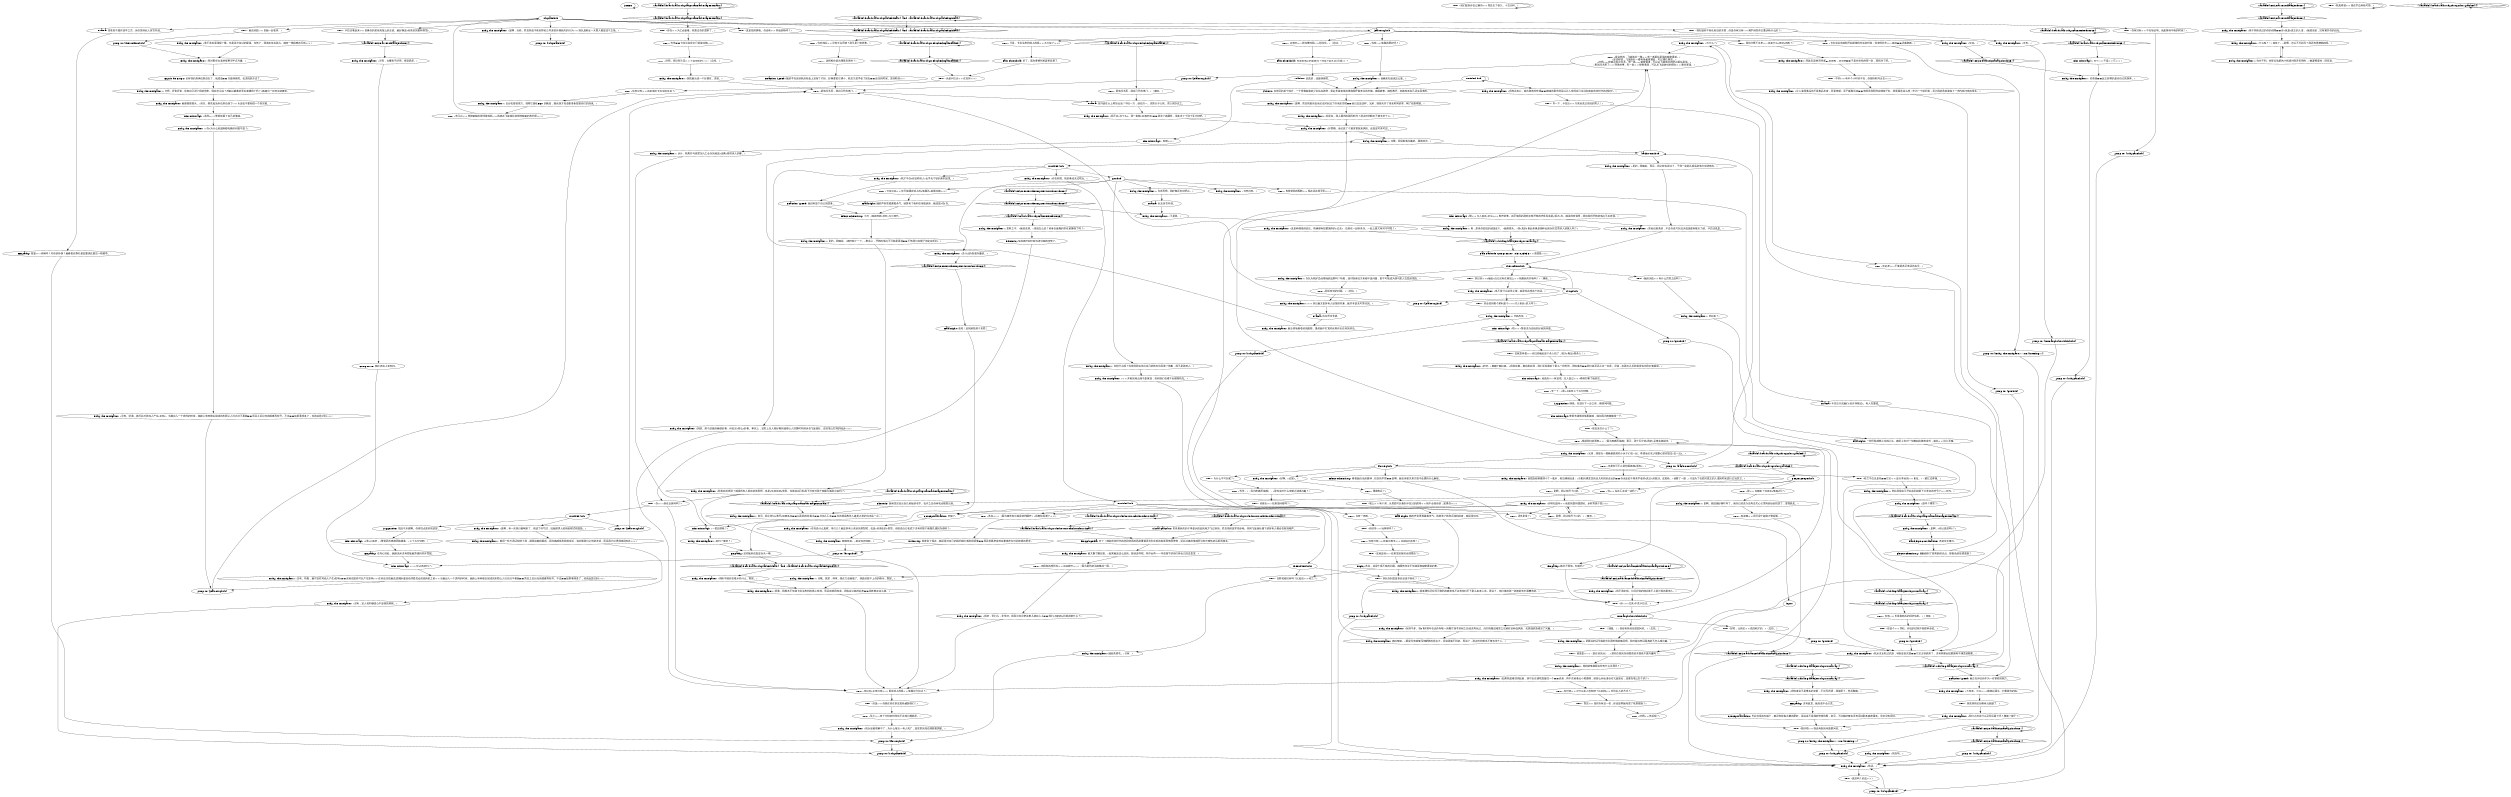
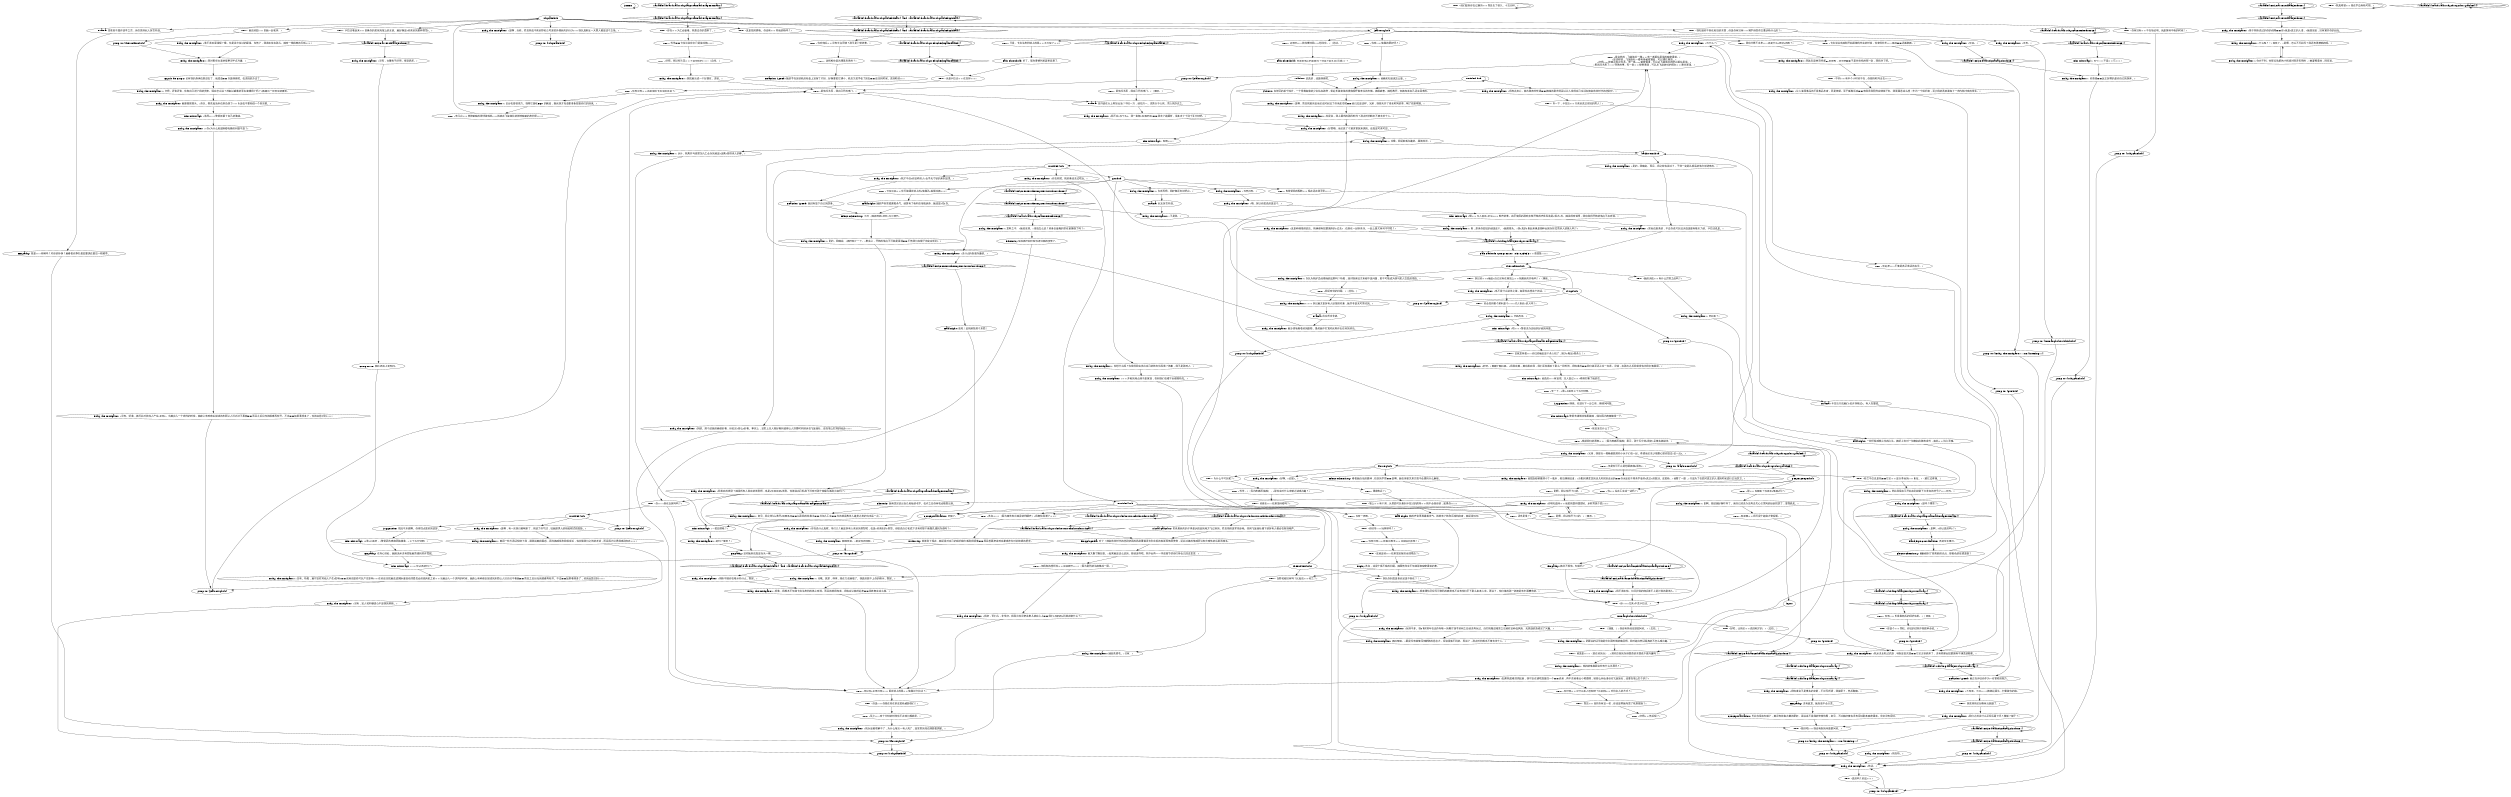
node "Ruby, the Instigator: “哦，所以你想说的是这个。”": added
